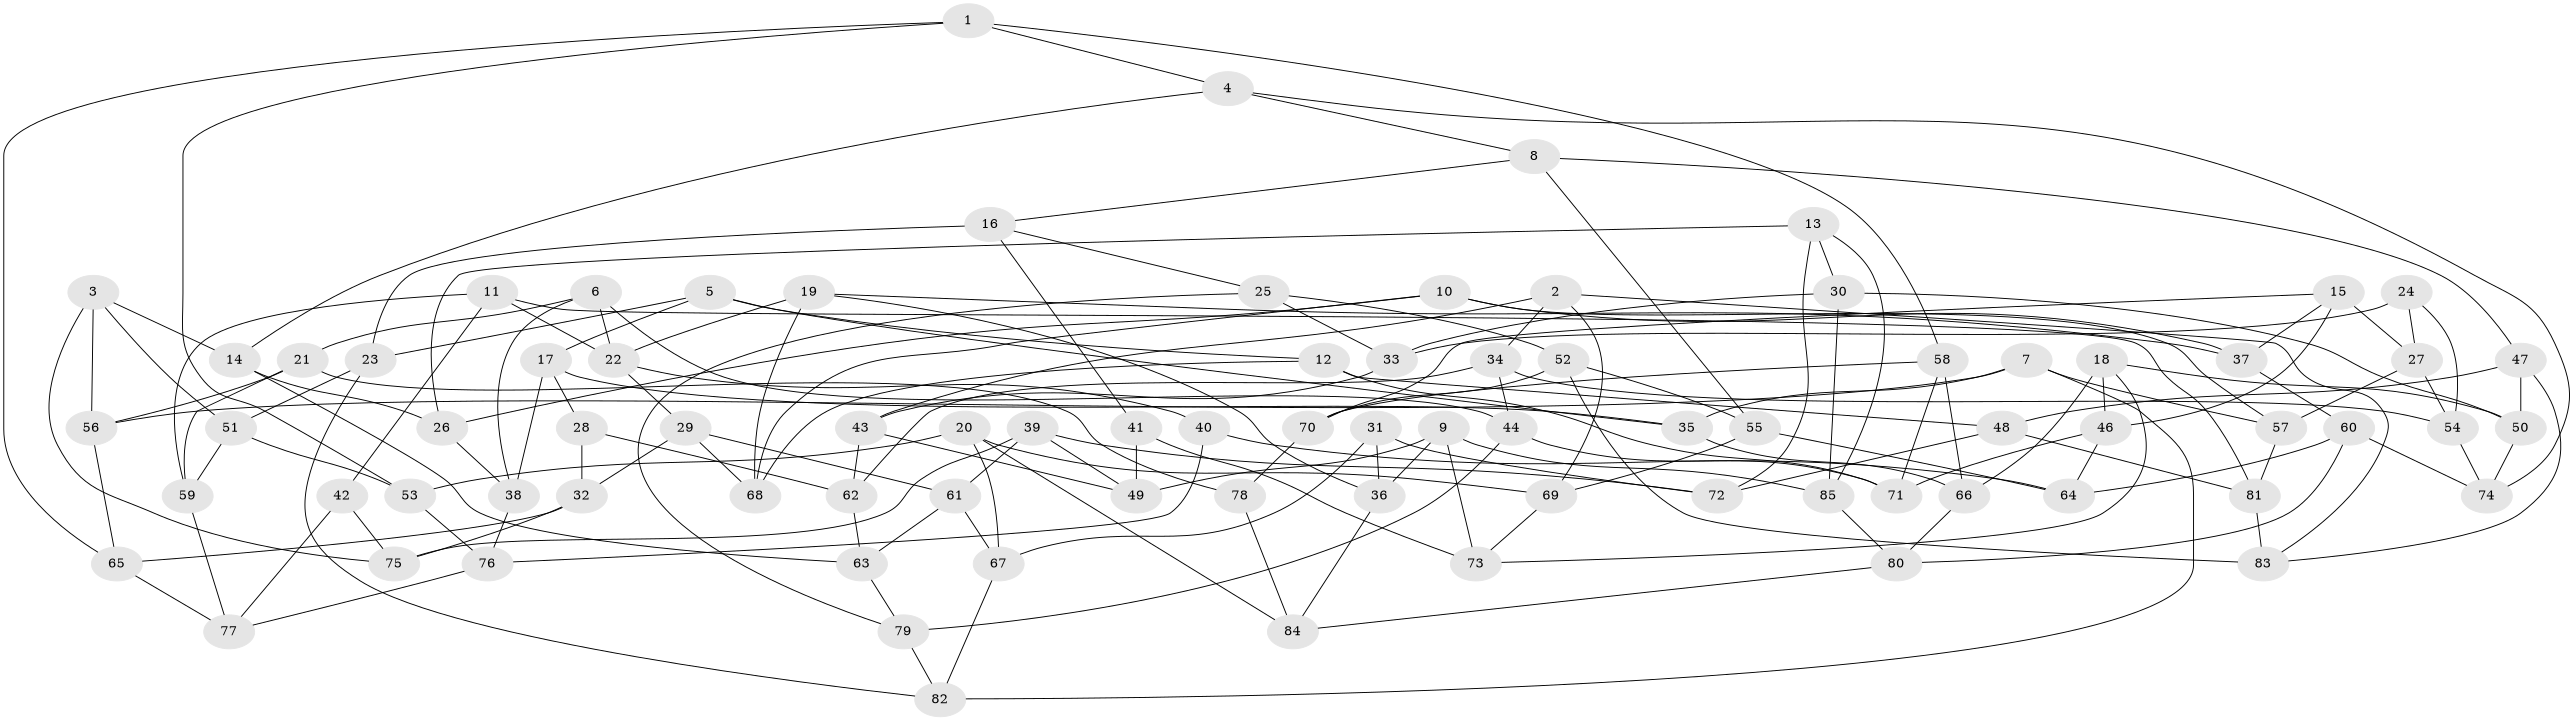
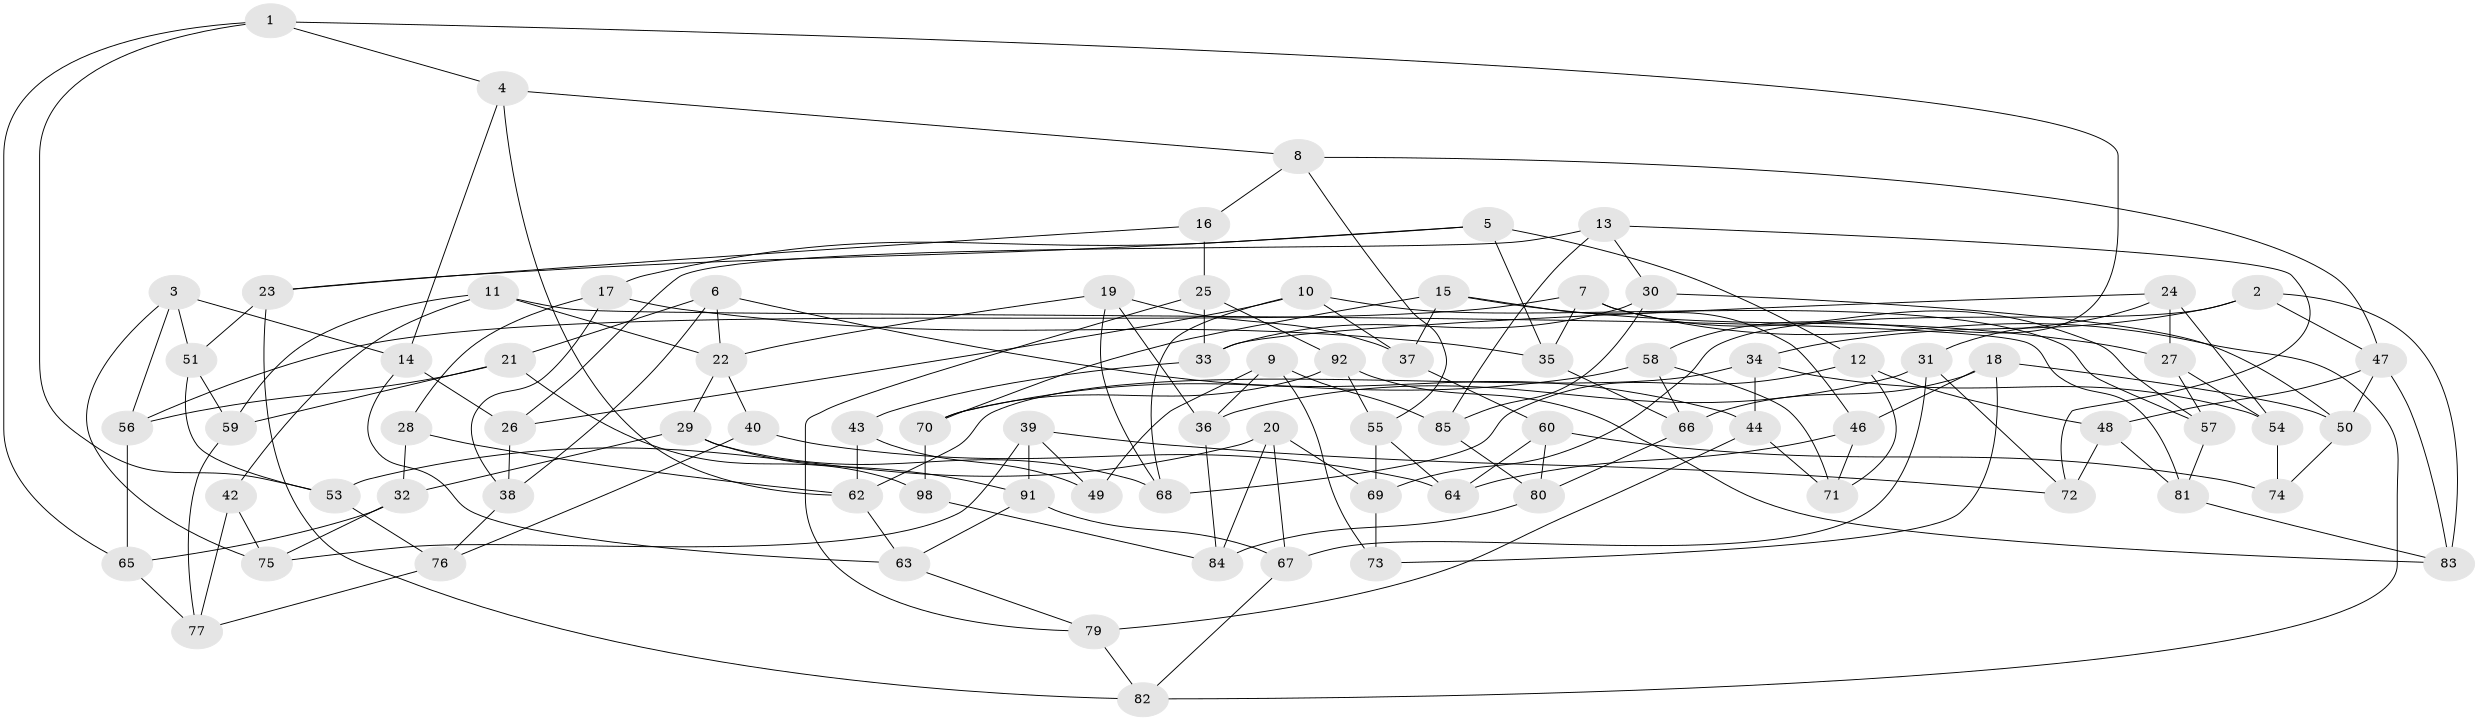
edge "4" -- "74": now "4" -- "62"
edge "24" -- "31": added
edge "2" -- "43": now "2" -- "47"
node "52": label "52" -> "92"
node "41": removed
node "61": label "61" -> "91"
node "78": label "78" -> "98"
